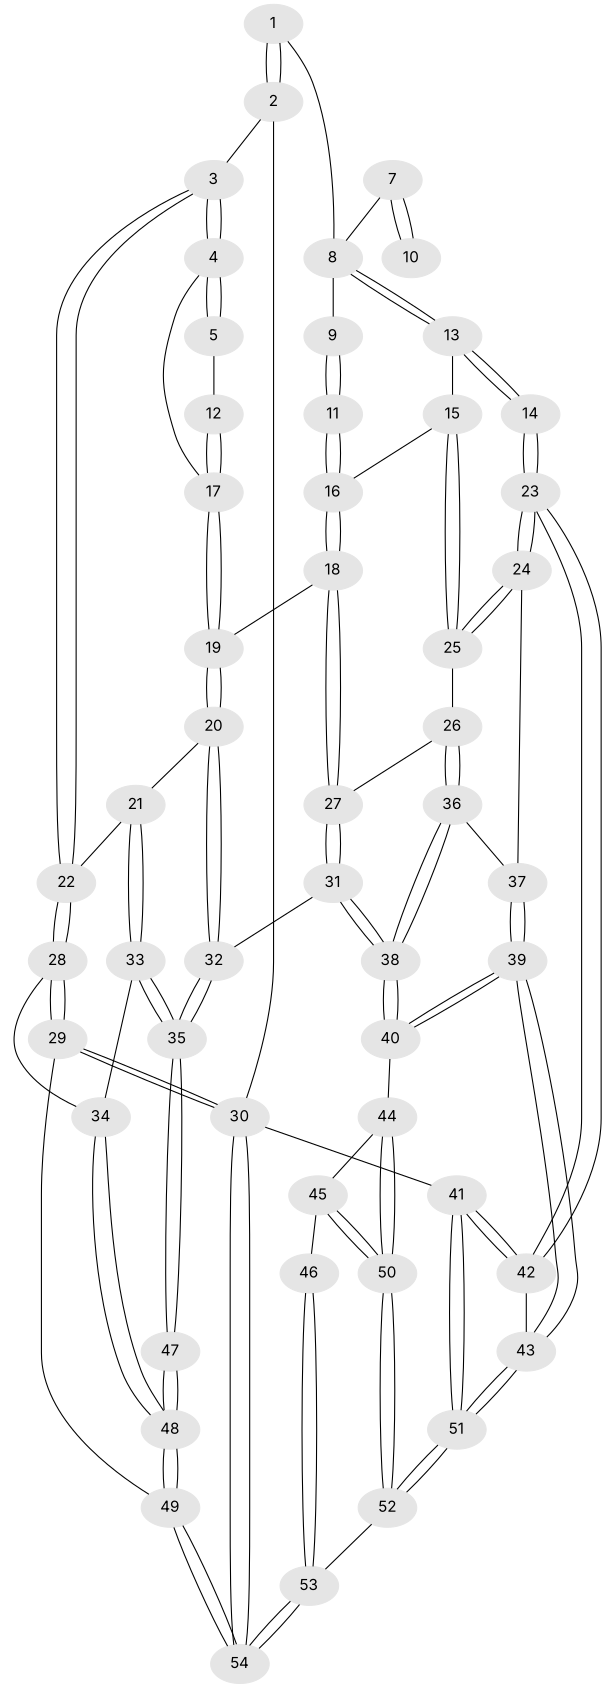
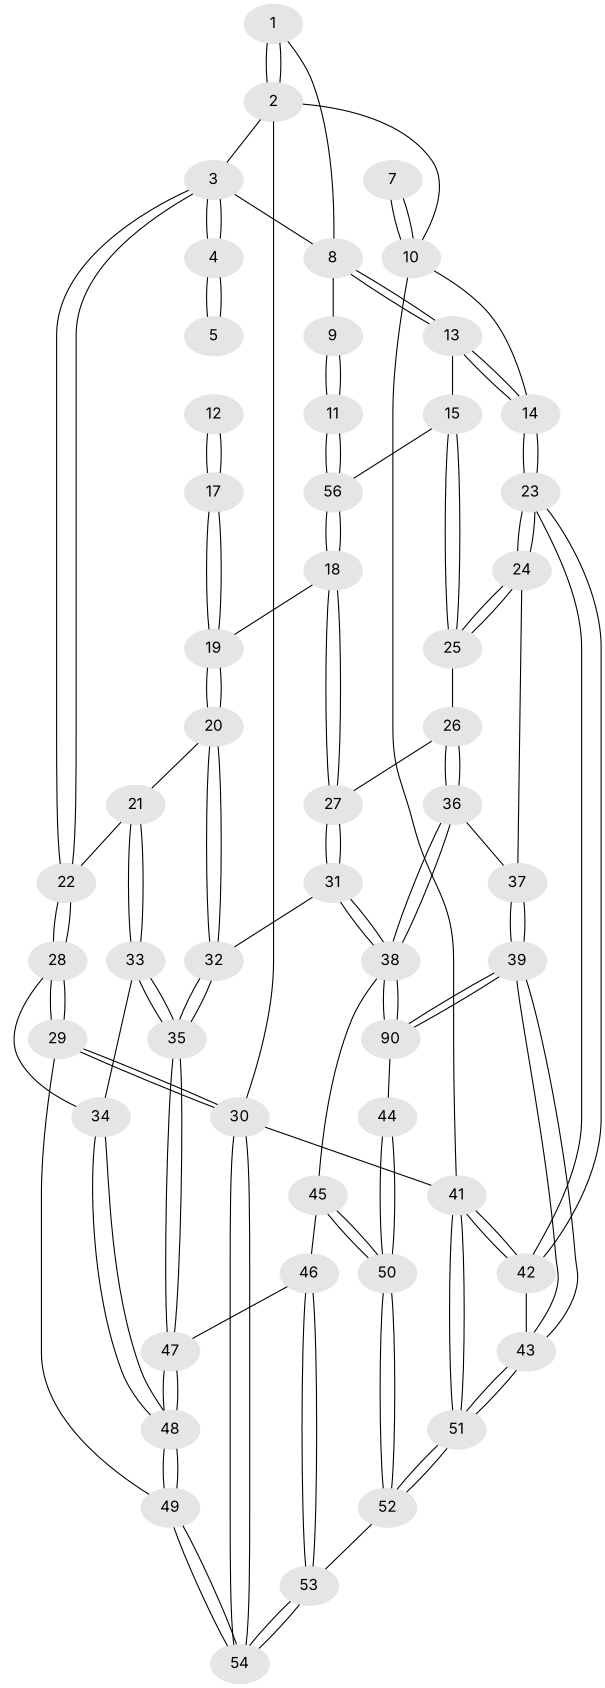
edge "2" -- "10": added
edge "7" -- "8": now "3" -- "8"
edge "10" -- "14": added
edge "4" -- "17": removed
edge "5" -- "12": removed
node "16": label "16" -> "56"
edge "10" -- "41": added
node "40": label "40" -> "90"
edge "44" -- "45": now "38" -- "45"
edge "46" -- "47": added
